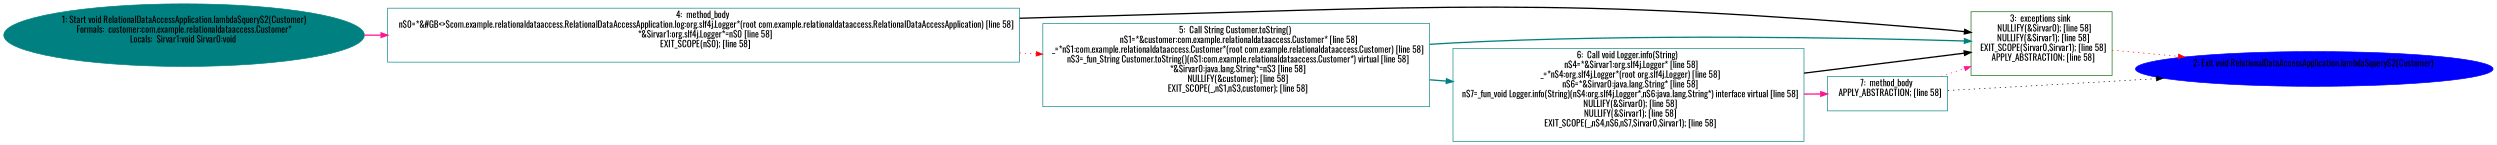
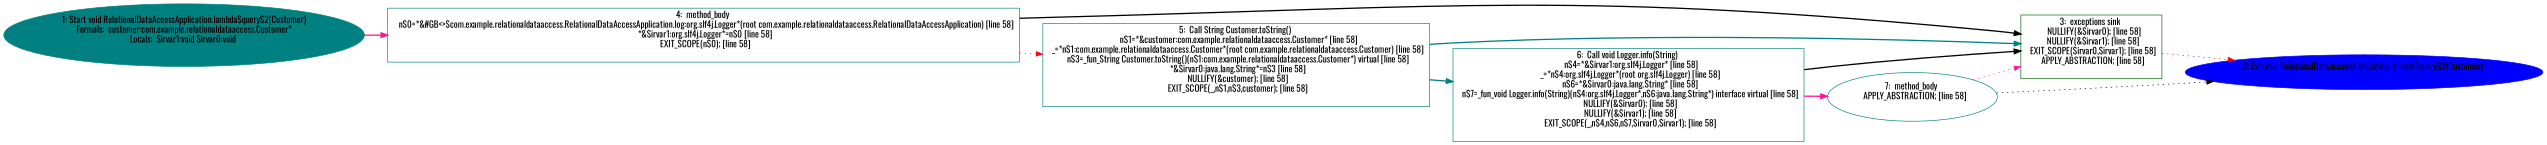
node "7:  method_body APPLY_ABSTRACTION; [line 58]": shape box -> ellipse
